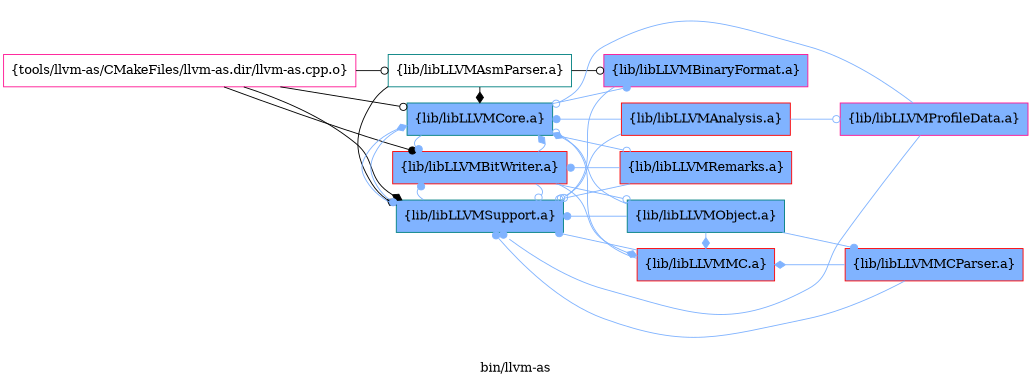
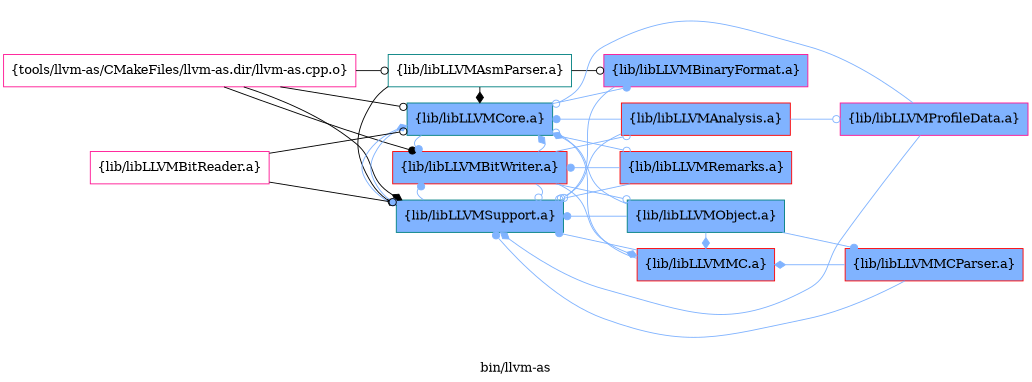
edge "{lib/libLLVMBitWriter.a}" -> "{lib/libLLVMAnalysis.a}": added
node "{lib/libLLVMBitReader.a}": added
edge "{lib/libLLVMProfileData.a}" -> "{lib/libLLVMSupport.a}": arrowhead dot -> diamond
